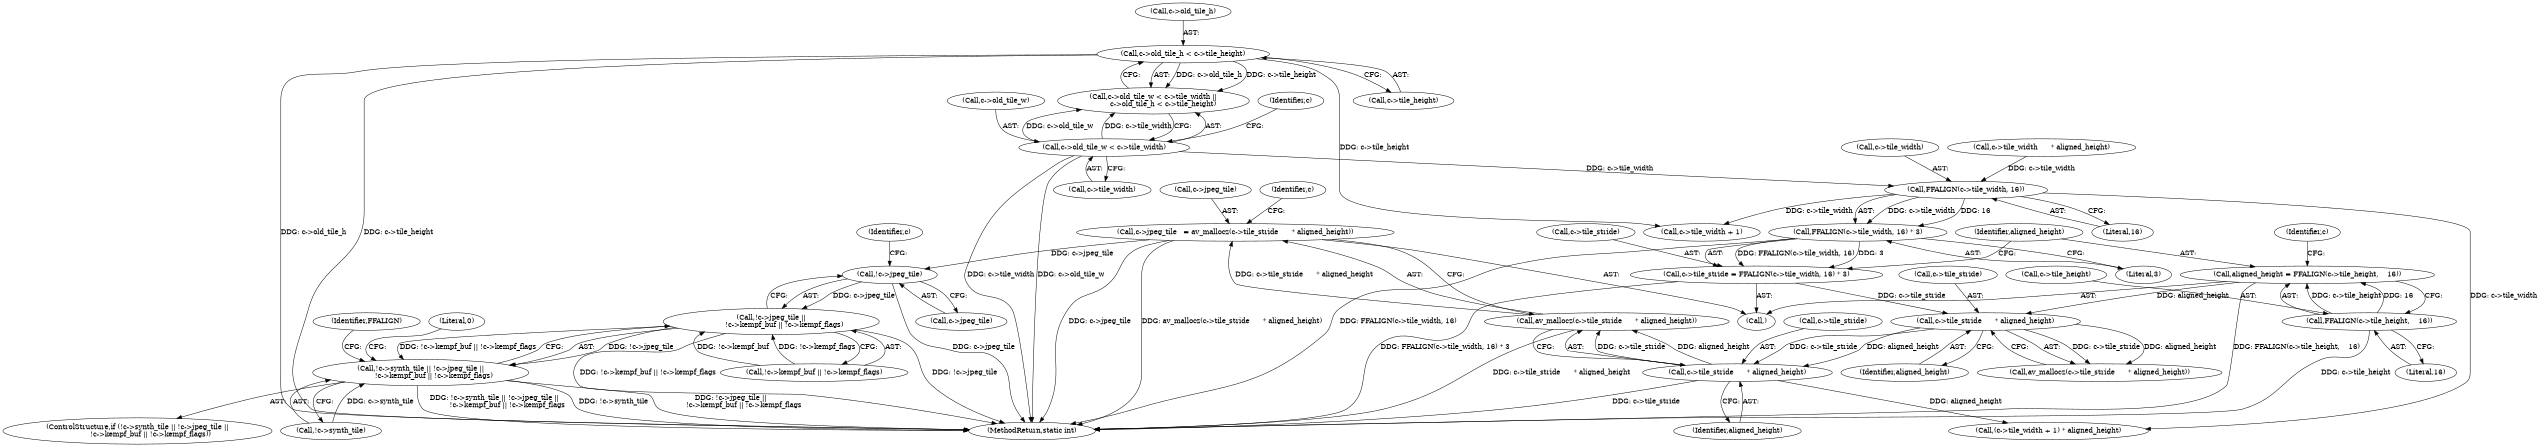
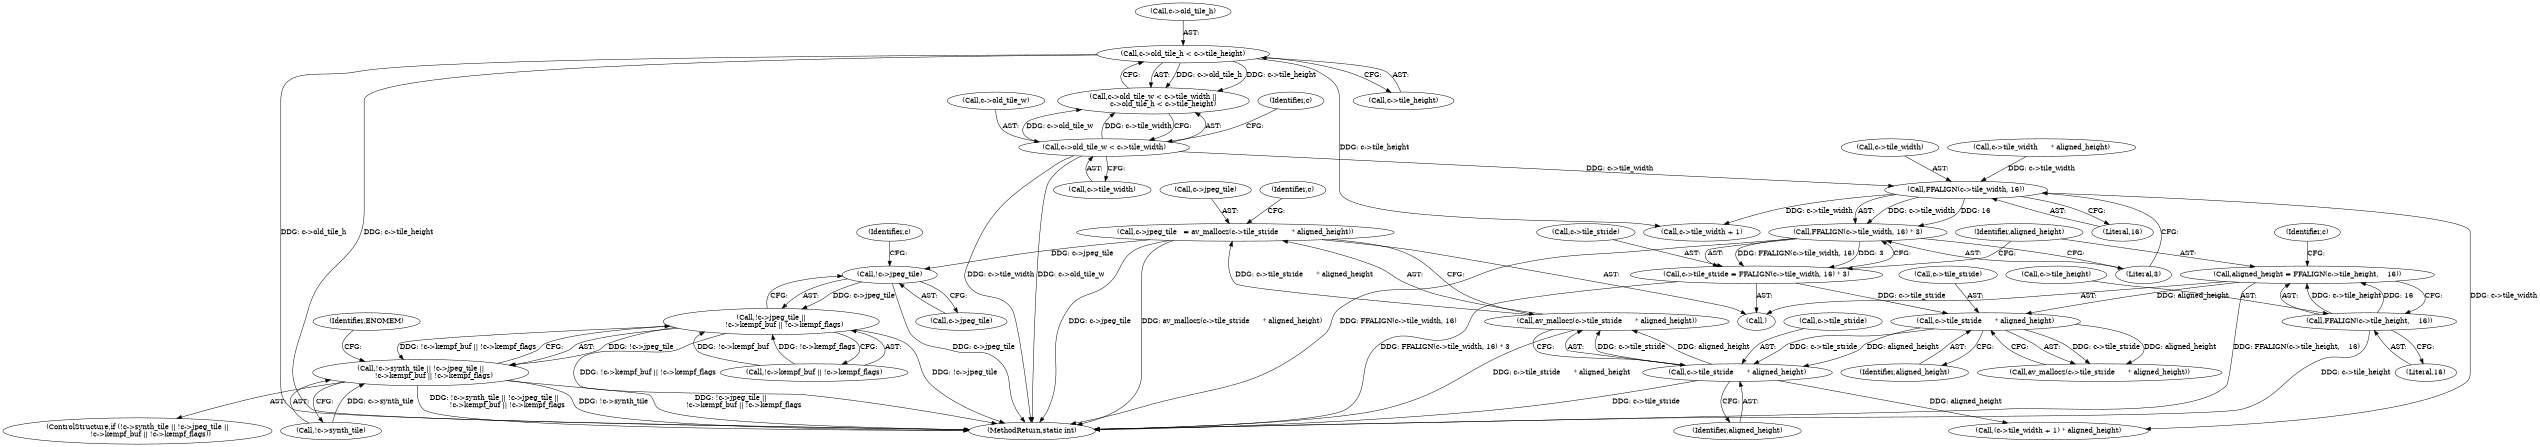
edge "(Literal,3)" -> "(Call,FFALIGN(c->tile_width, 16))": added, label "CFG:"
edge "(Call,c->tile_stride = FFALIGN(c->tile_width, 16) * 3)" -> "(Call,FFALIGN(c->tile_width, 16) * 3)": added, label "CFG:"
node "(Identifier,FFALIGN)": label "(Identifier,FFALIGN)" -> "(Identifier,ENOMEM)"
node "(Literal,0)": removed
